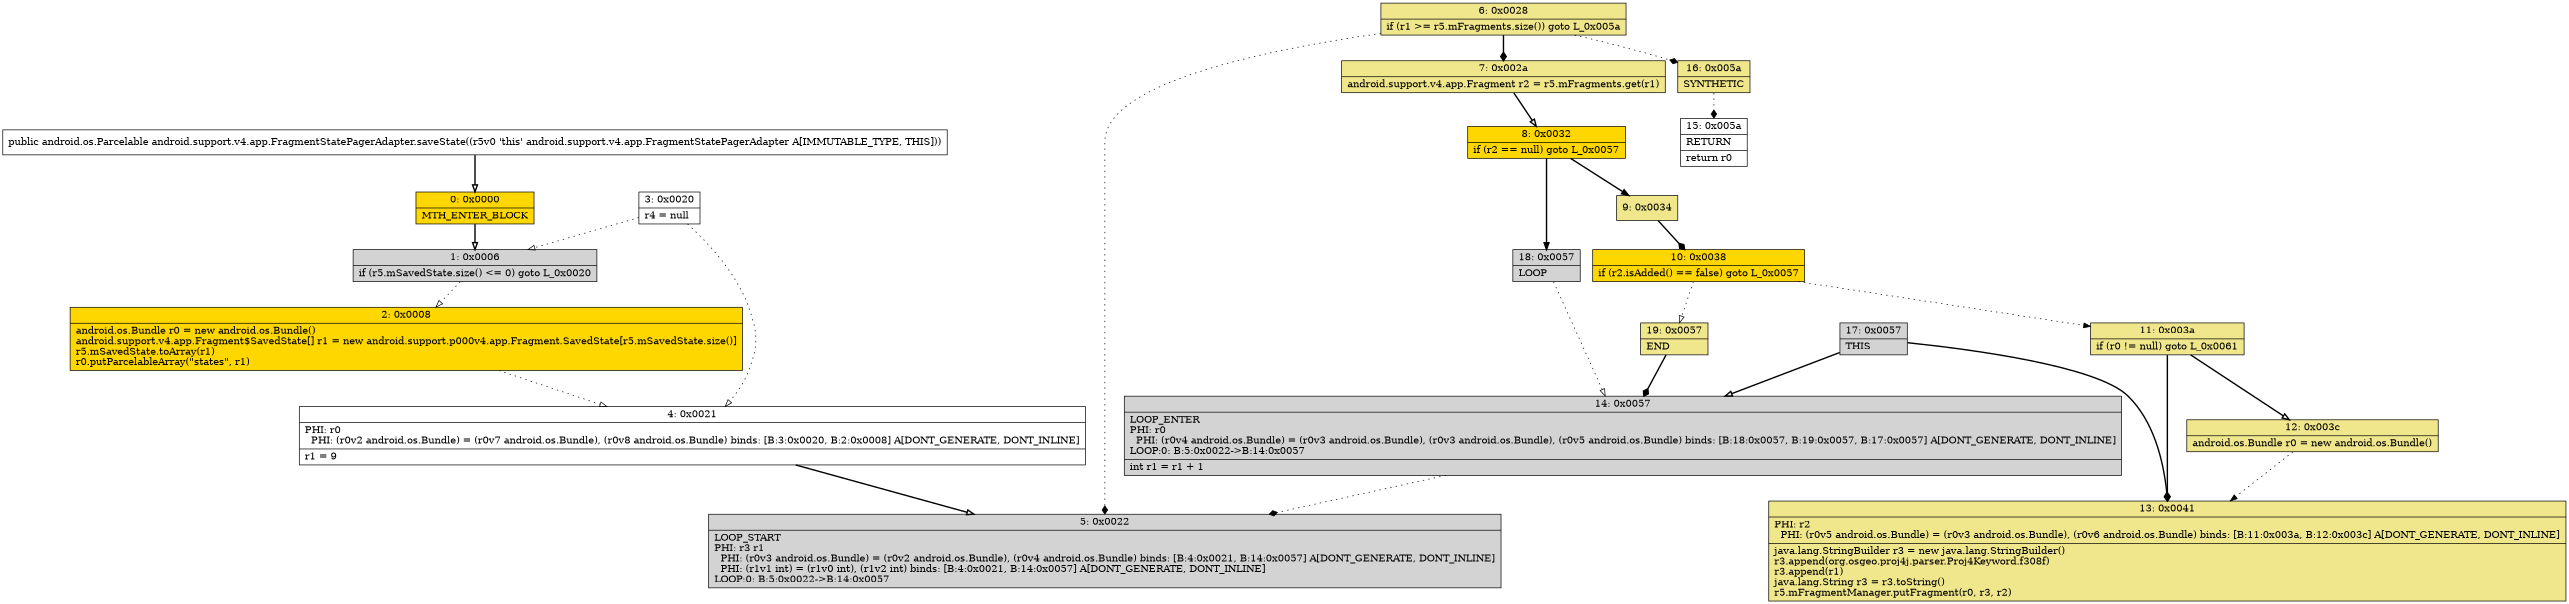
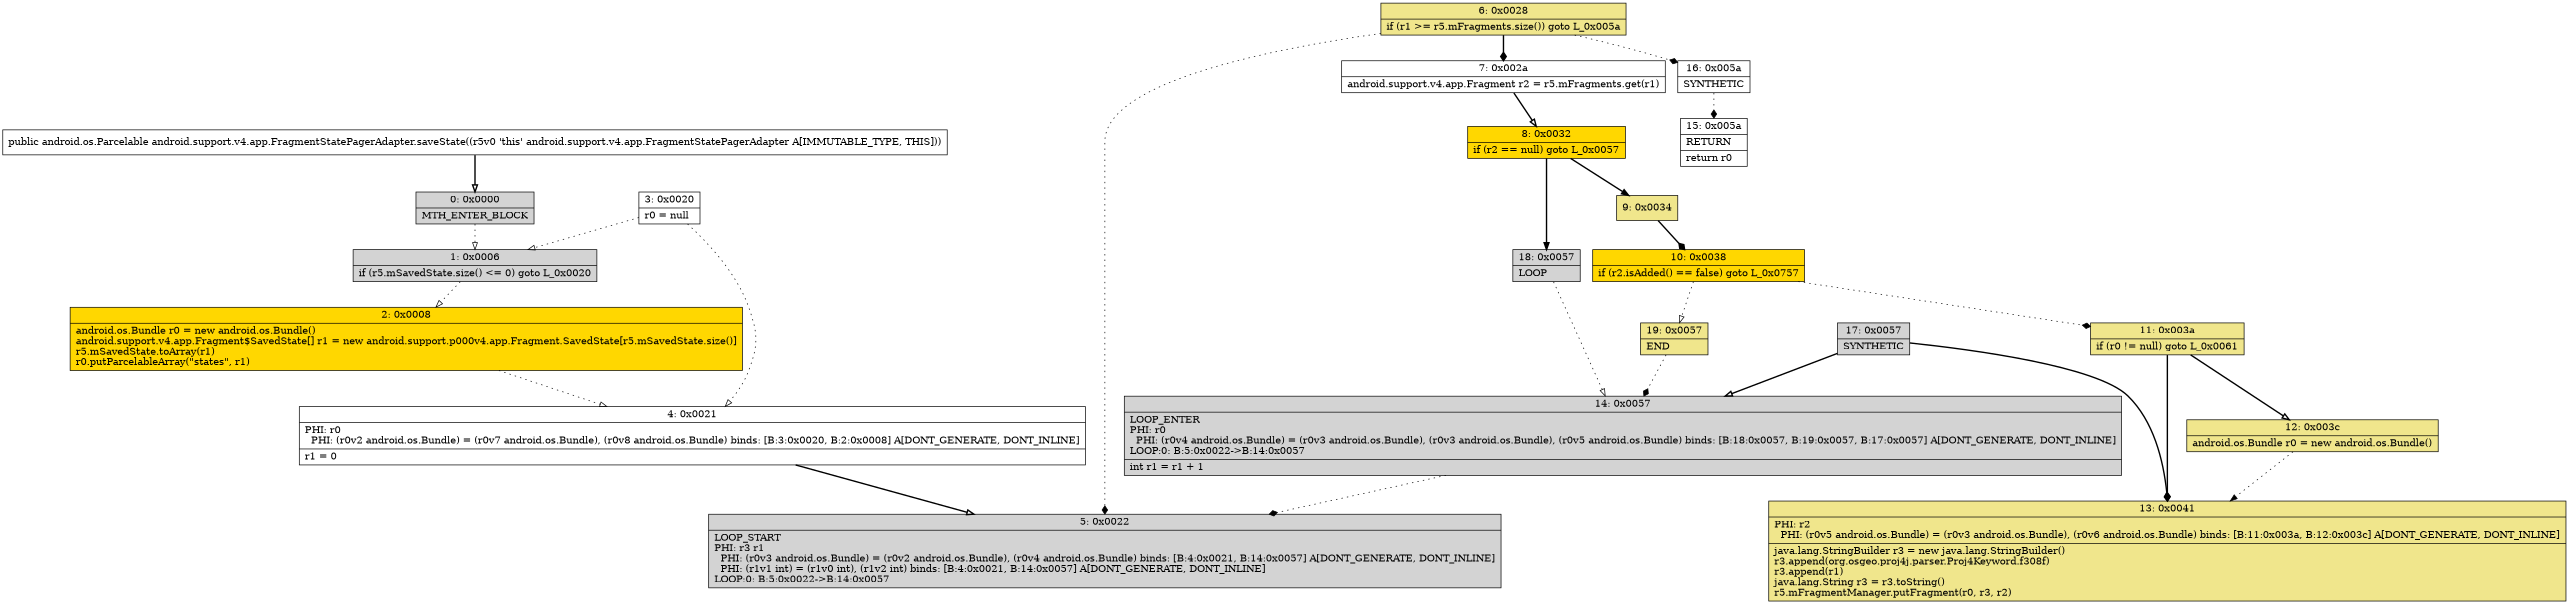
node "7: 0x002a": fillcolor khaki -> white
node "16: 0x005a": fillcolor khaki -> white
node "0: 0x0000": fillcolor gold -> lightgrey
node "3: 0x0020": text "r4 = null" -> "r0 = null"
edge "0: 0x0000" -> "1: 0x0006": style bold -> dotted
node "10: 0x0038": text "if (r2.isAdded() == false) goto L_0x0057" -> "if (r2.isAdded() == false) goto L_0x0757"
edge "10: 0x0038" -> "11: 0x003a": arrowhead normal -> diamond
node "17: 0x0057": text "THIS" -> "SYNTHETIC"
edge "19: 0x0057" -> "14: 0x0057": style bold -> dotted
node "4: 0x0021": text "r1 = 9" -> "r1 = 0"
